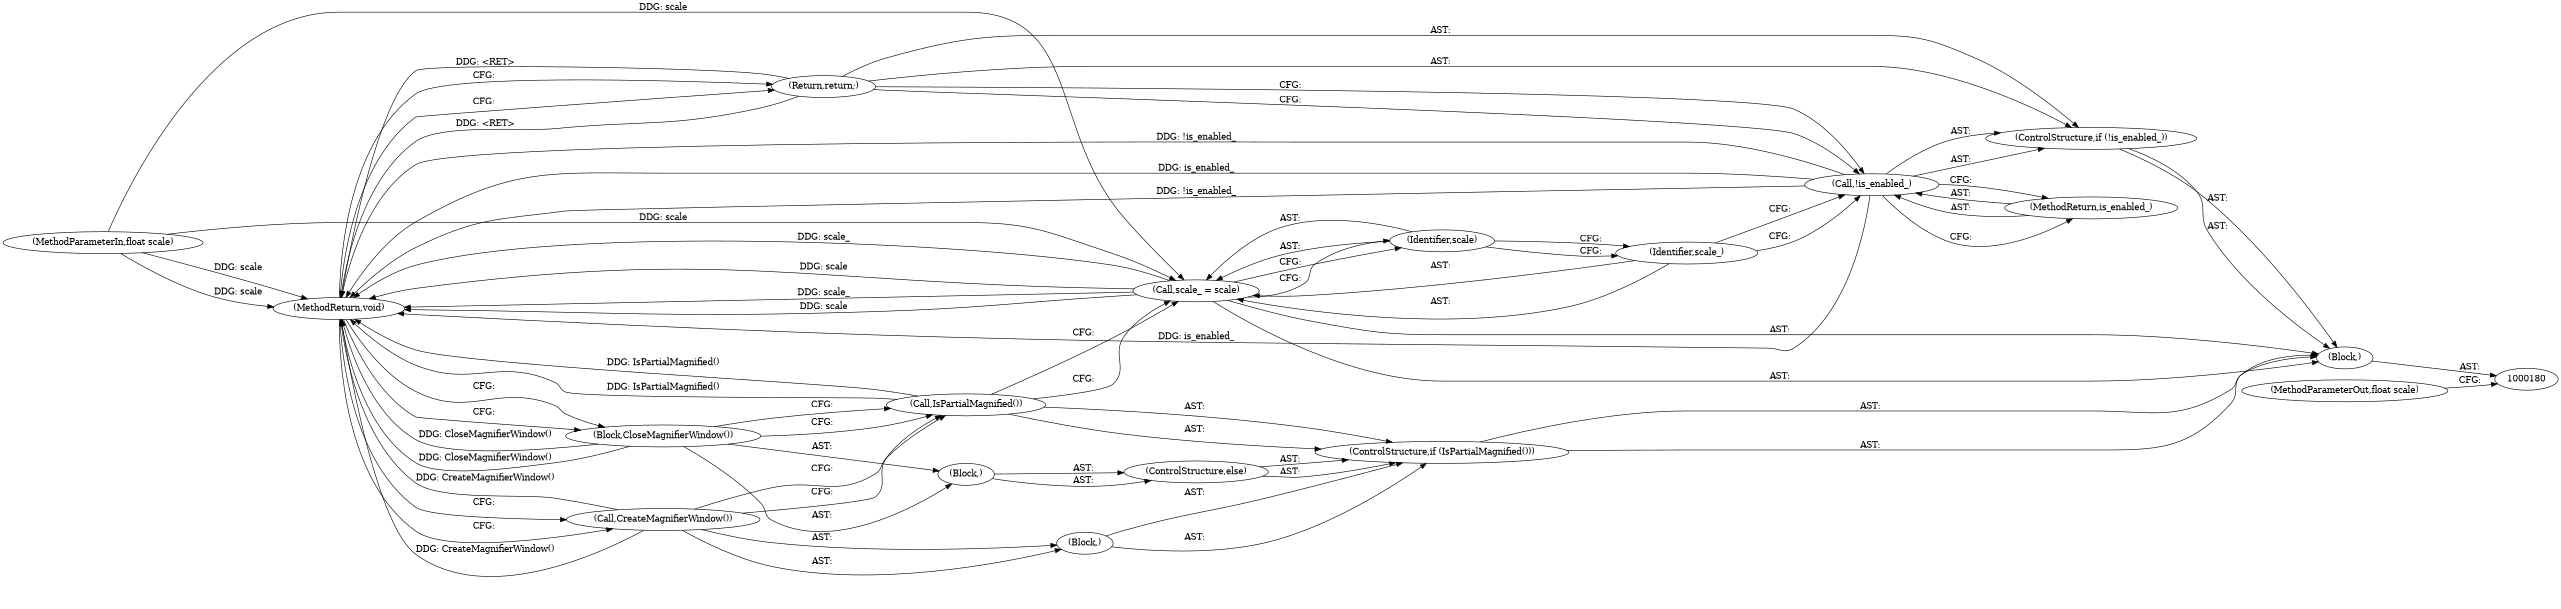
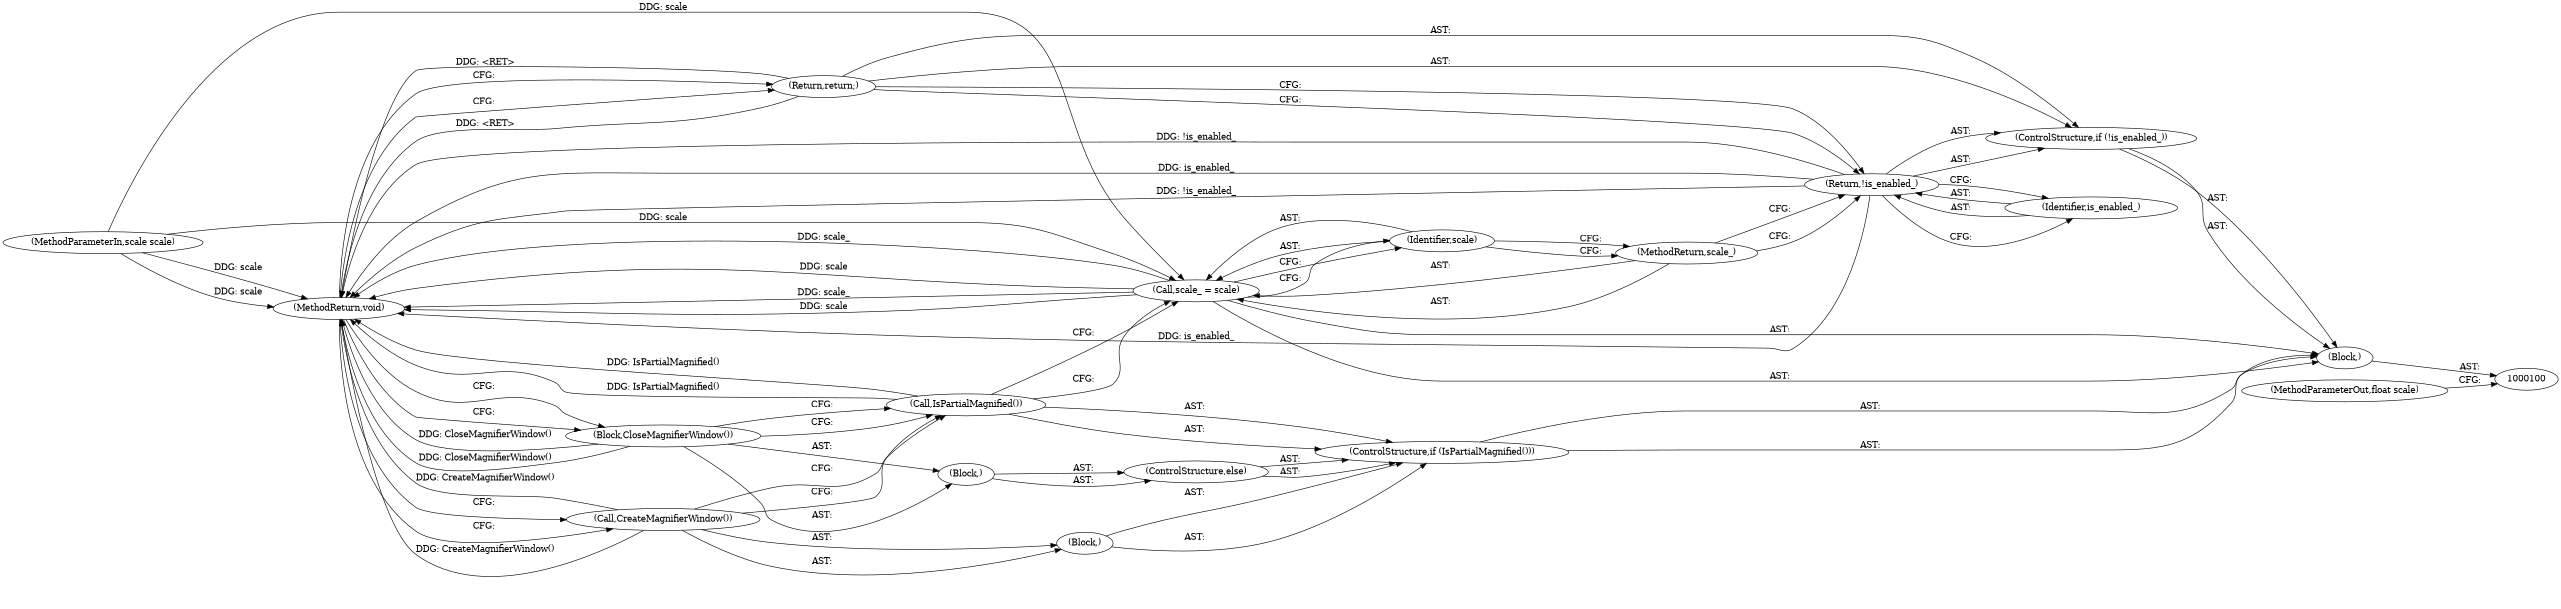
node "(Call,!is_enabled_)": label "(Call,!is_enabled_)" -> "(Return,!is_enabled_)"
node "(MethodReturn,is_enabled_)": label "(MethodReturn,is_enabled_)" -> "(Identifier,is_enabled_)"
node "(MethodParameterIn,float scale)": label "(MethodParameterIn,float scale)" -> "(MethodParameterIn,scale scale)"
node "(Identifier,scale_)": label "(Identifier,scale_)" -> "(MethodReturn,scale_)"
node "1000180": label "1000180" -> "1000100"
